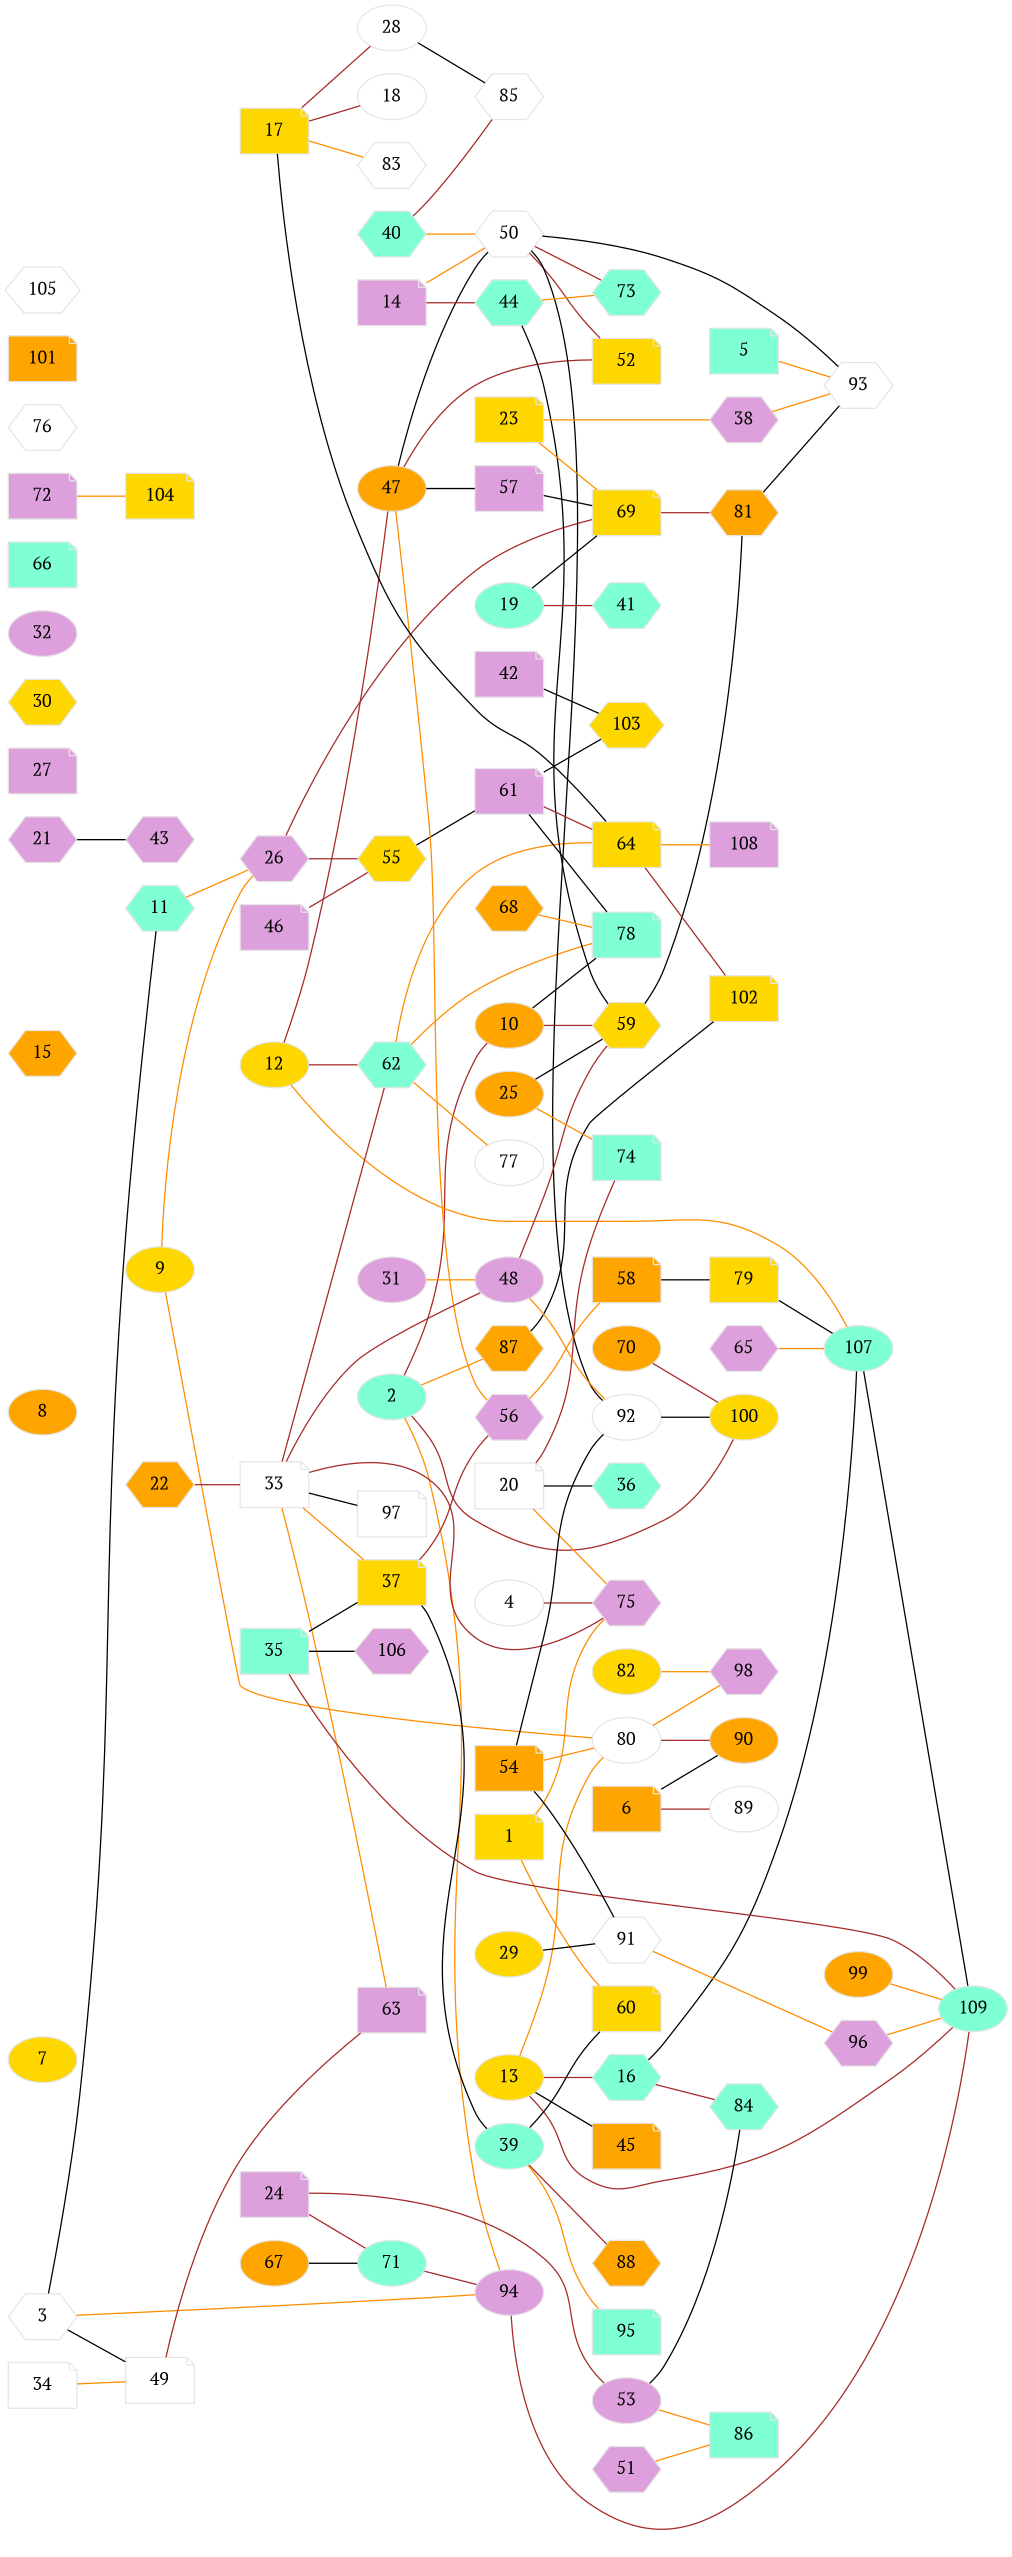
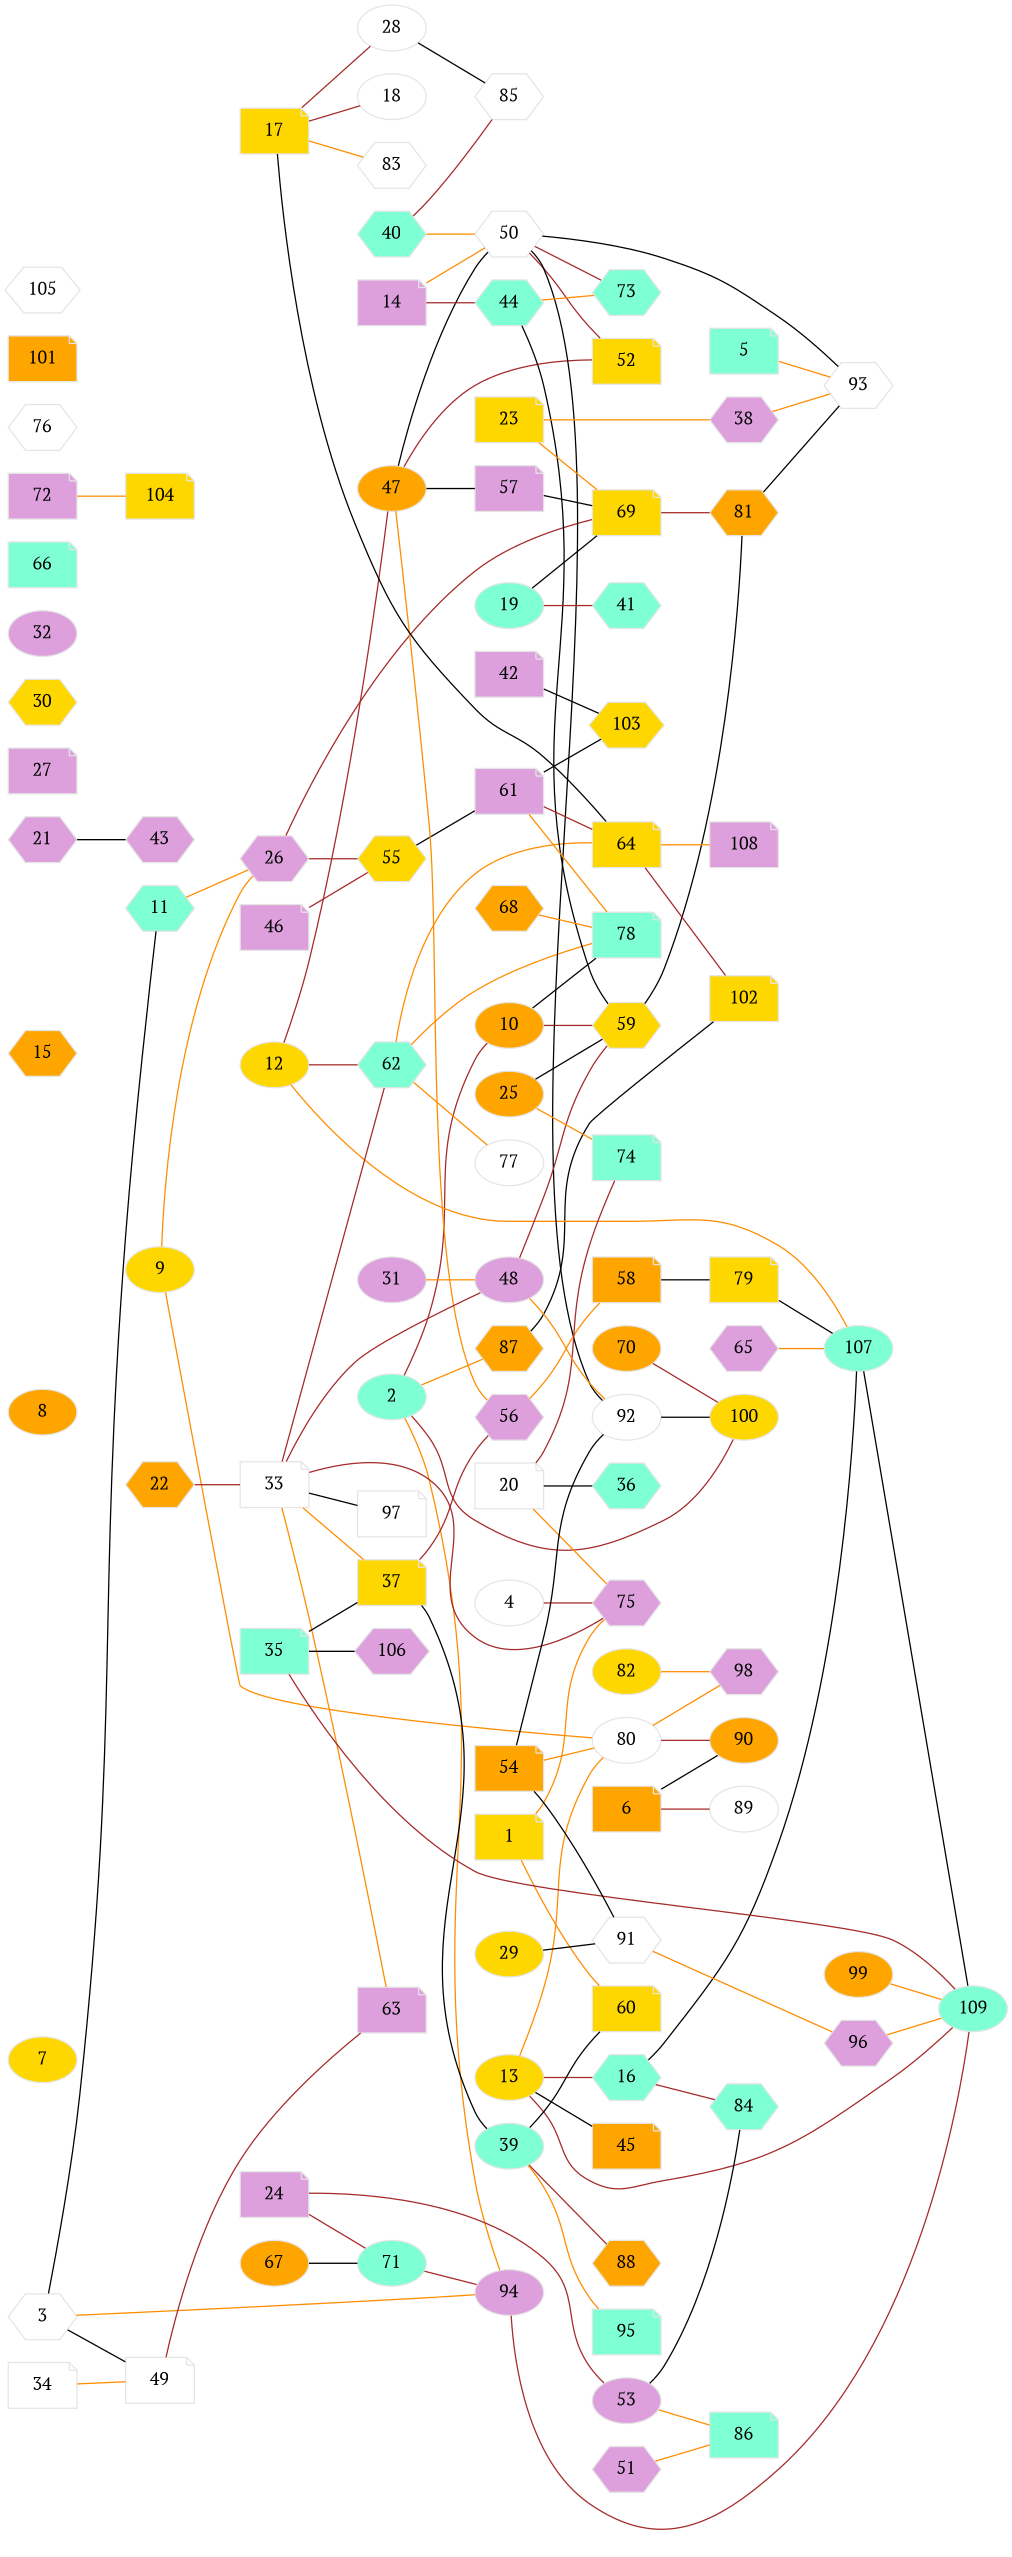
edge "61" -- "78": color black -> darkorange
